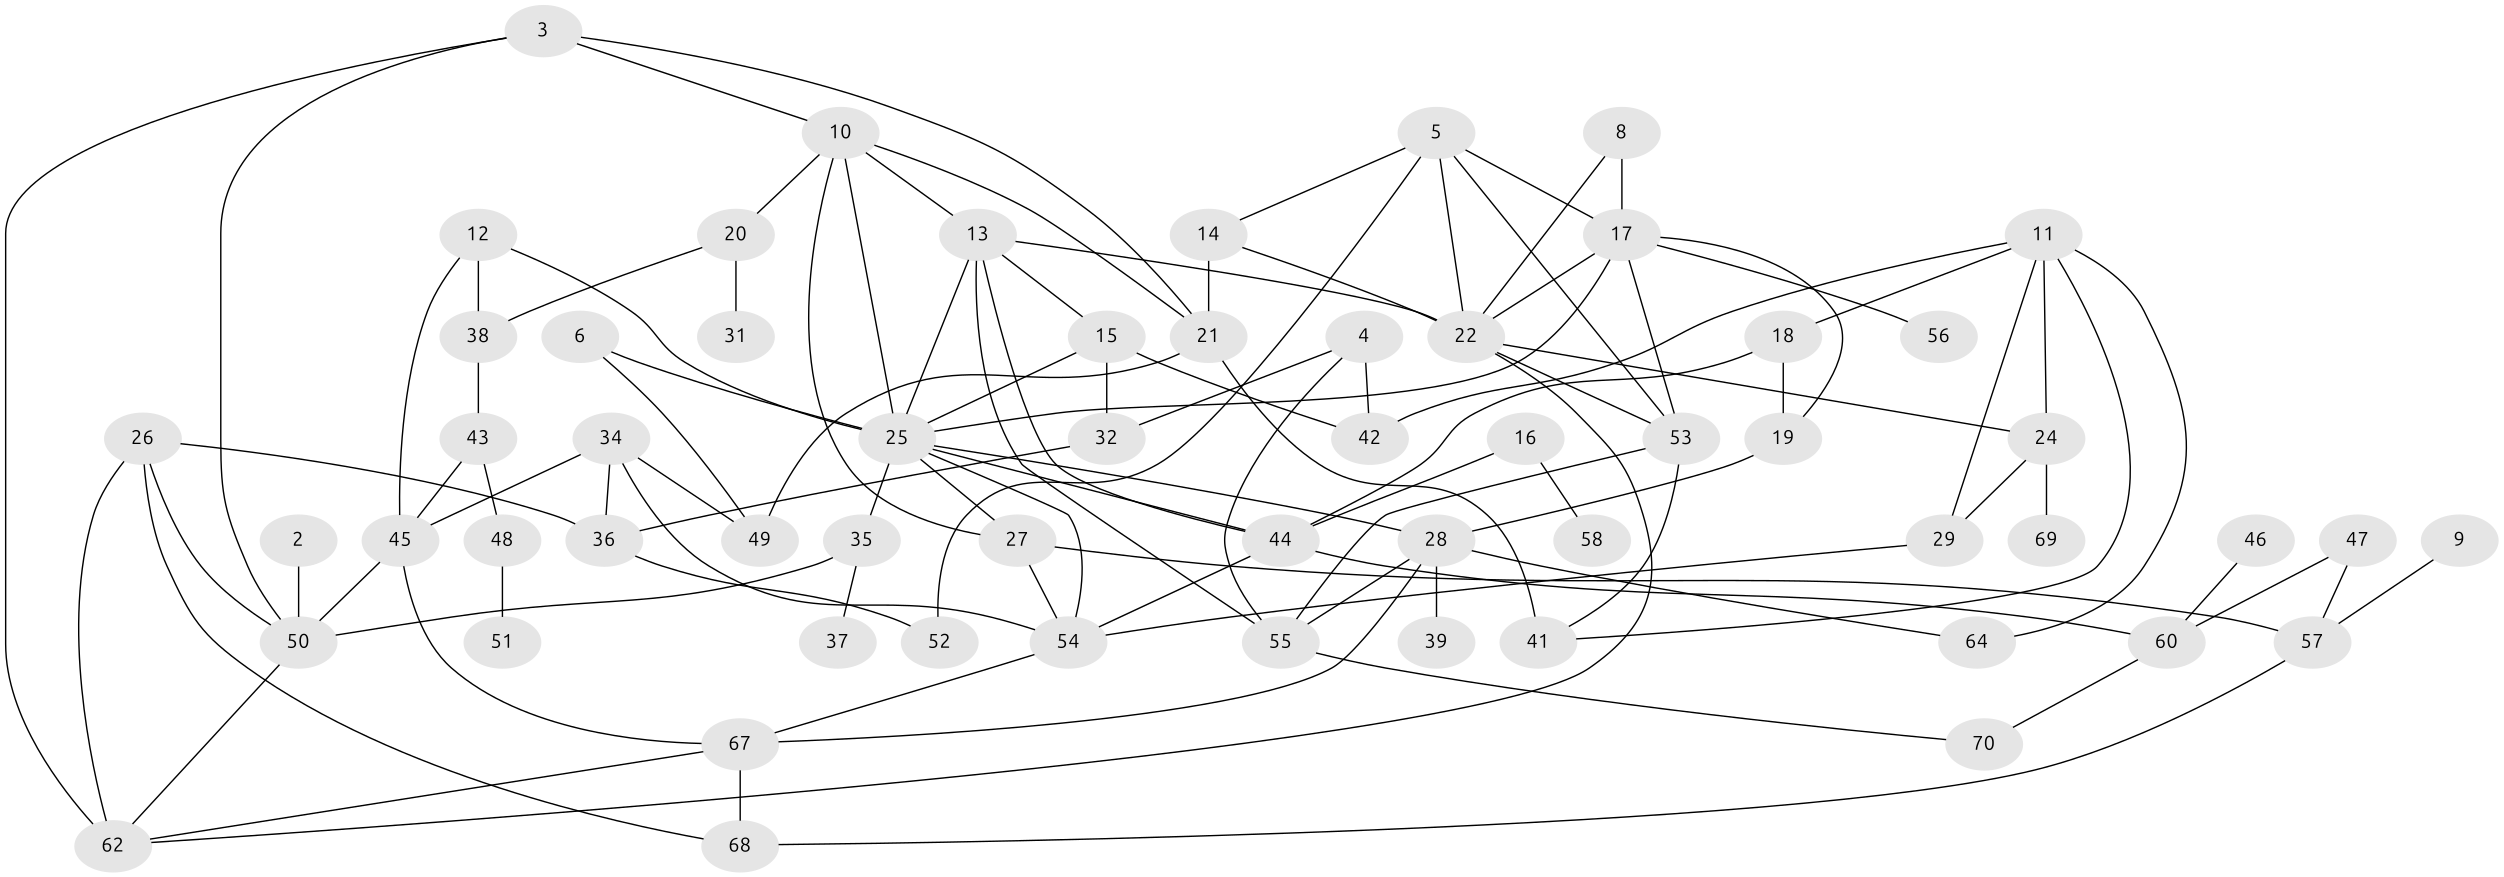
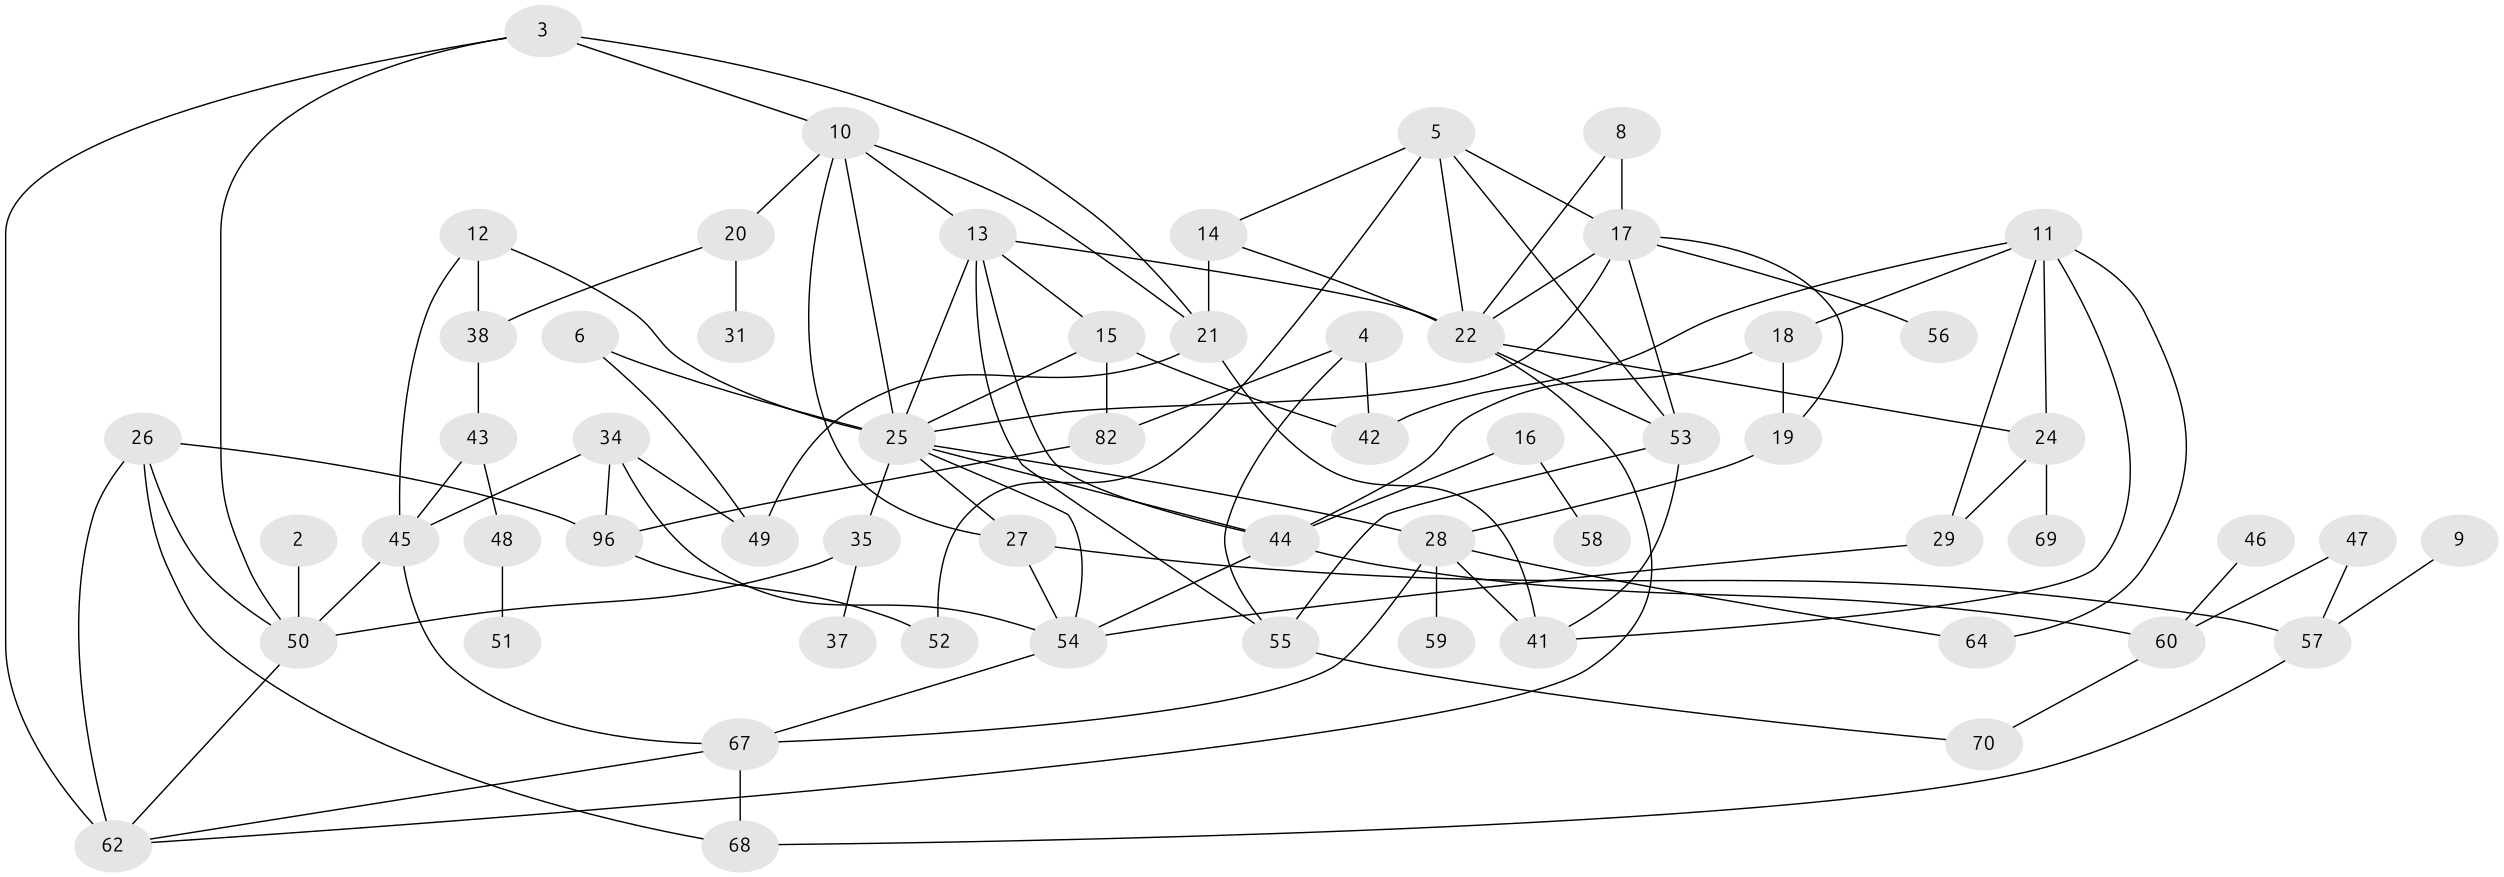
node "32": label "32" -> "82"
node "36": label "36" -> "96"
edge "28" -- "55": now "28" -- "41"
node "39": label "39" -> "59"
